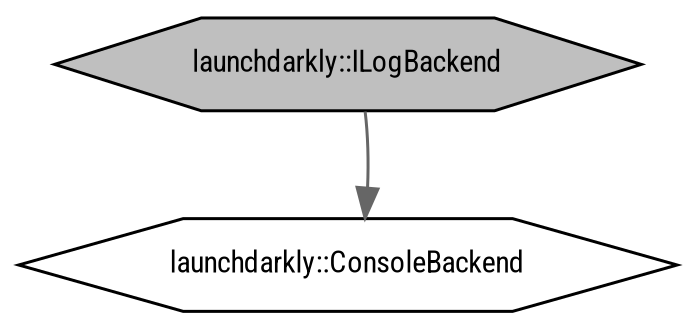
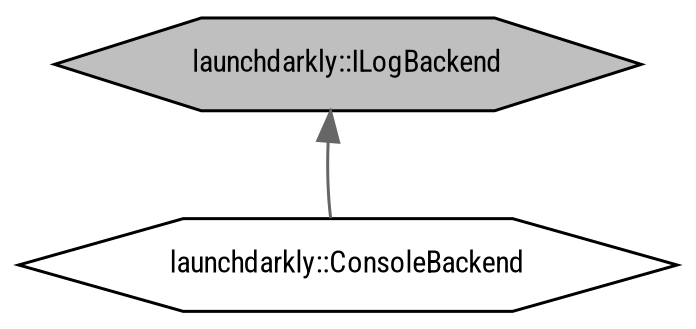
edge "launchdarkly::ILogBackend" -> "launchdarkly::ConsoleBackend": reversed
